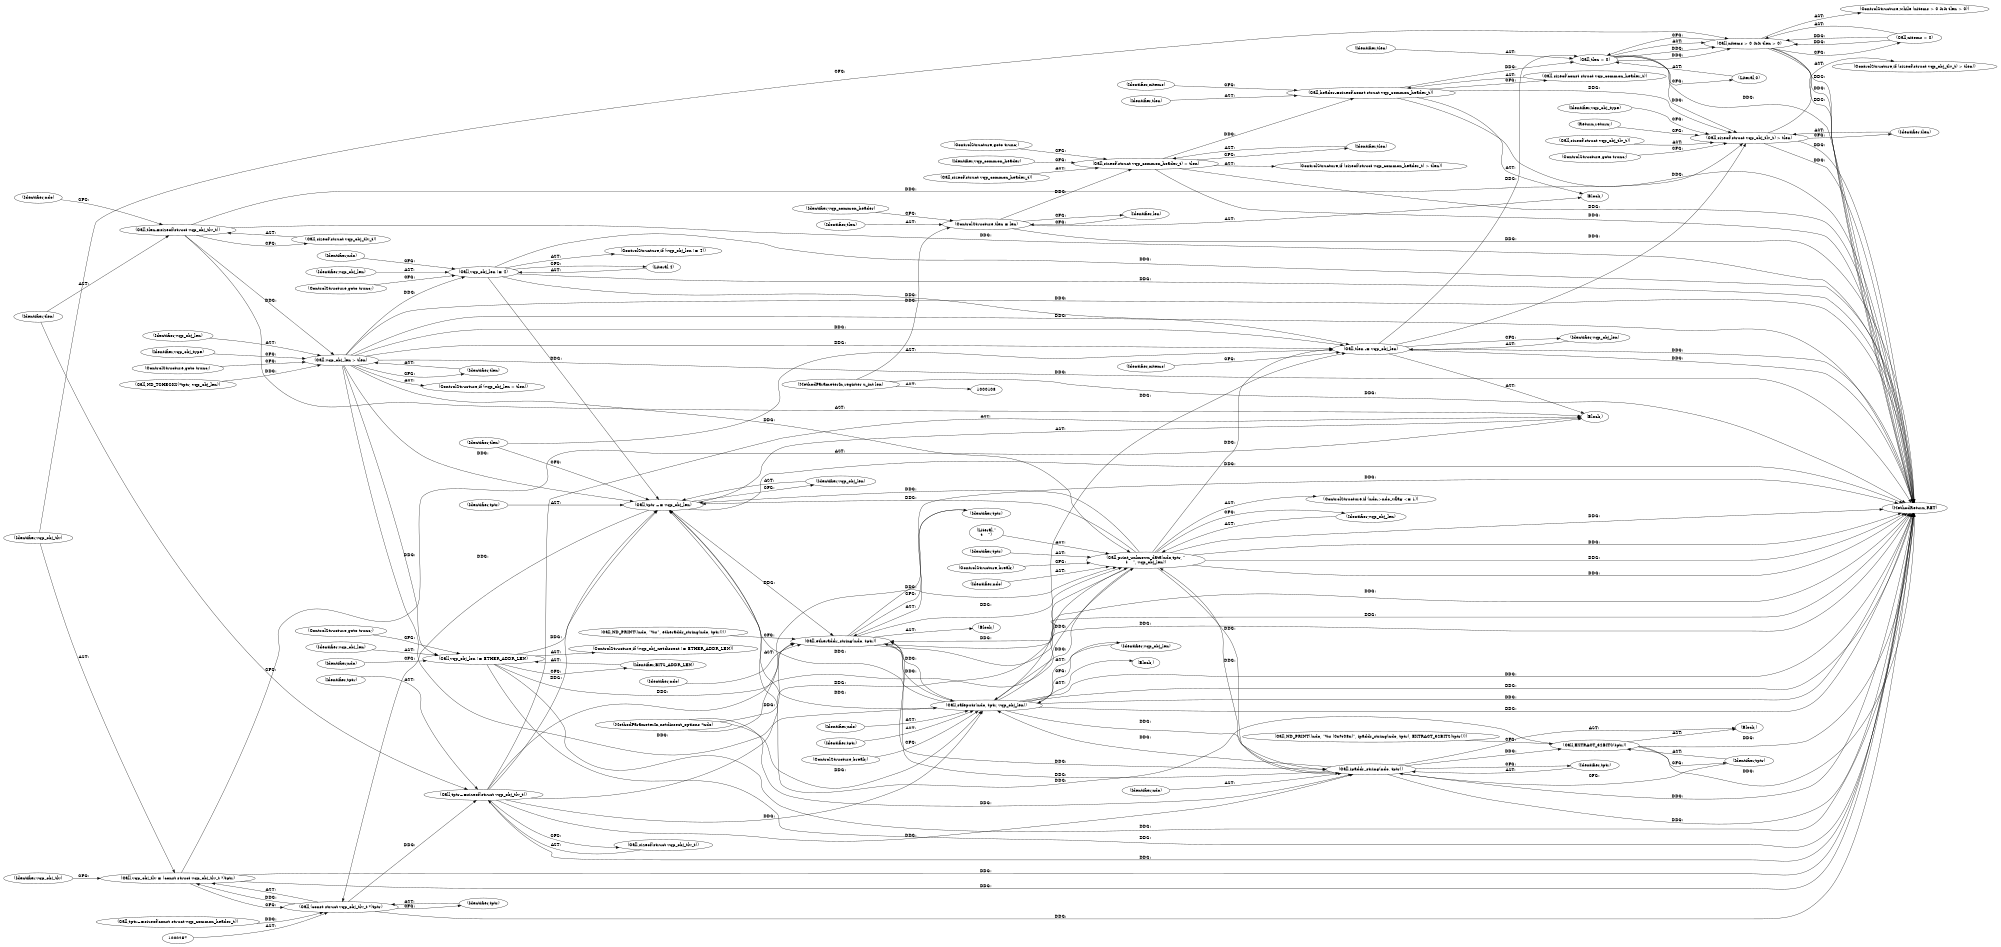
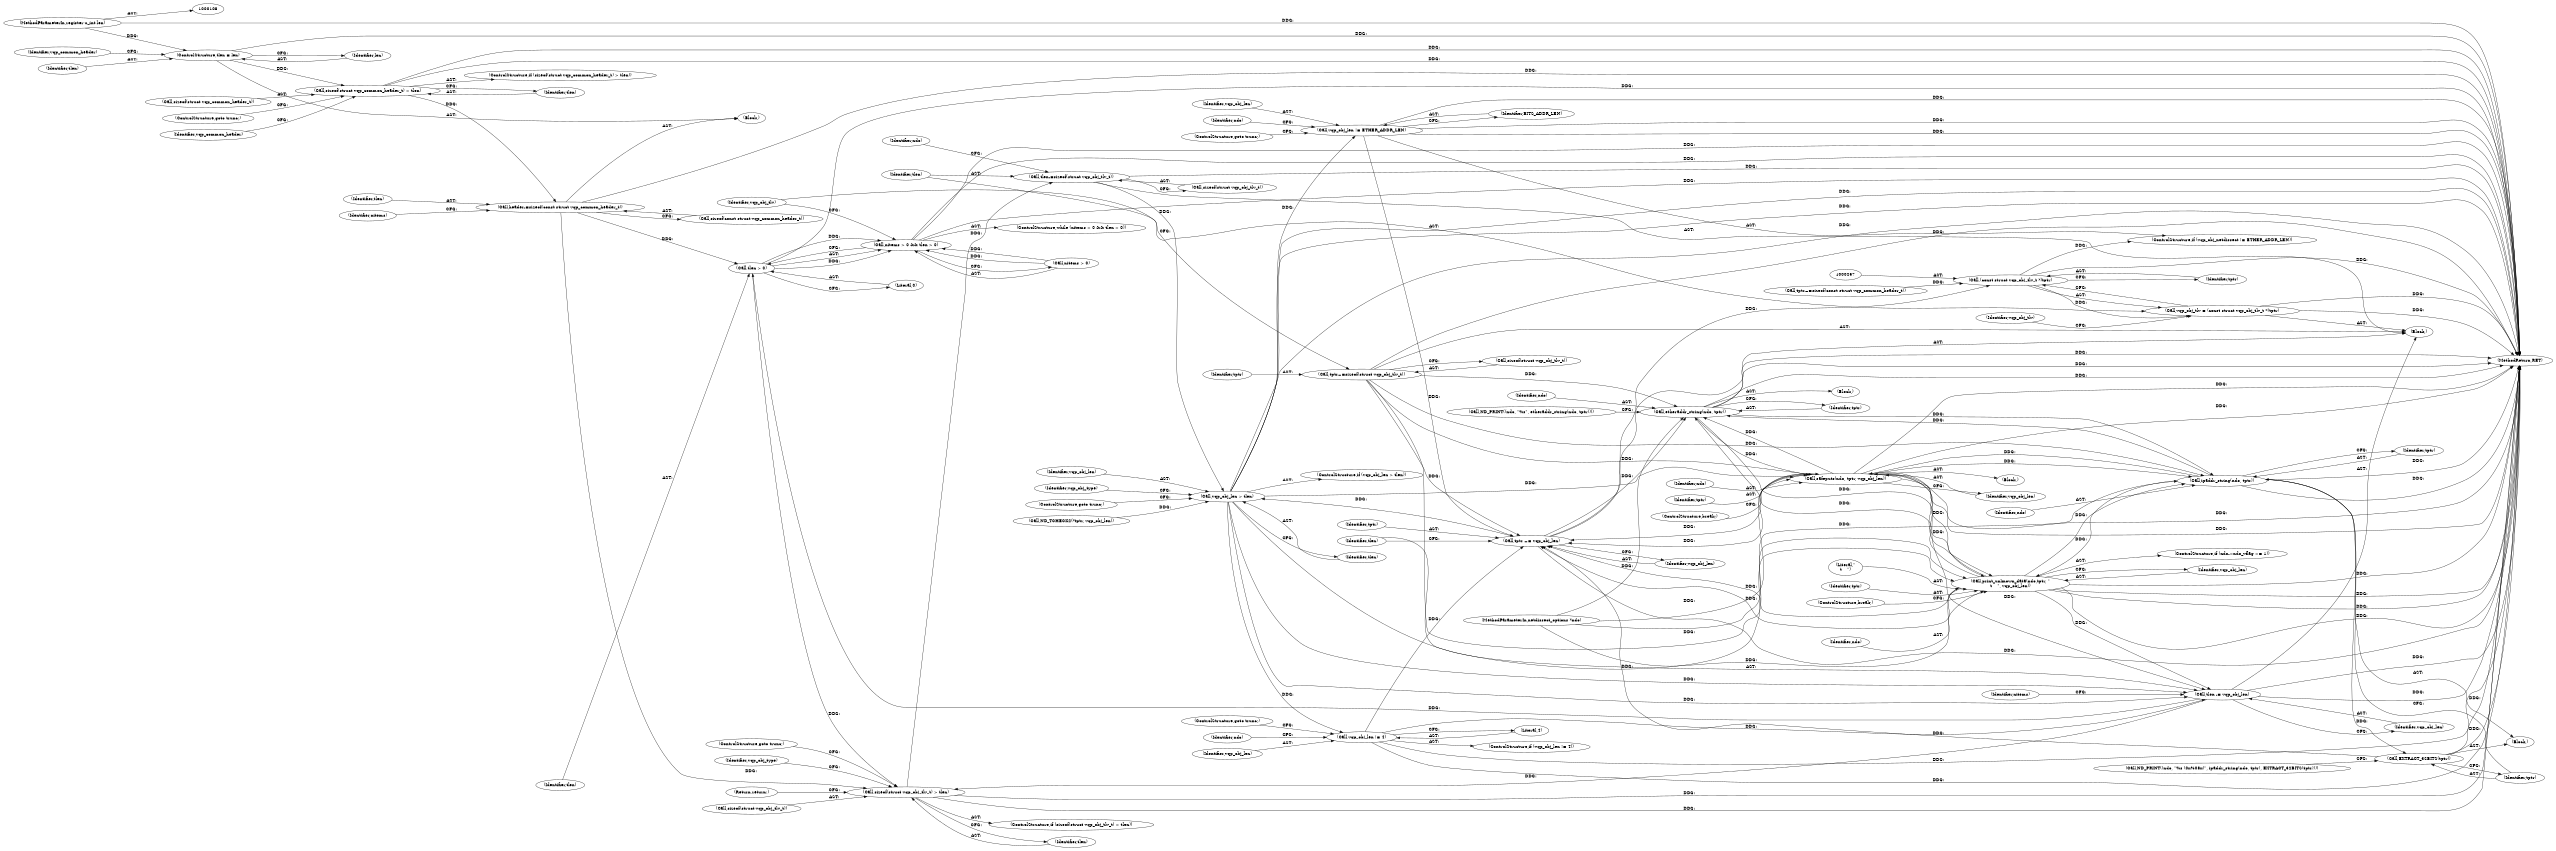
edge "(Call,tlen-=sizeof(struct vqp_obj_tlv_t))" -> "(Call,sizeof(struct vqp_obj_tlv_t) > tlen)": reversed
edge "(Identifier,len)" -> "(ControlStructure,tlen = len)": label "CFG: " -> "AST: "
edge "(Call,vqp_obj_len > tlen)" -> "(Call,tptr += vqp_obj_len)": reversed
edge "(Call,(const struct vqp_obj_tlv_t *)tptr)" -> "(Call,tptr+=sizeof(struct vqp_obj_tlv_t))": now "(Call,(const struct vqp_obj_tlv_t *)tptr)" -> "(ControlStructure,if (vqp_obj_netdissect != ETHER_ADDR_LEN))"
